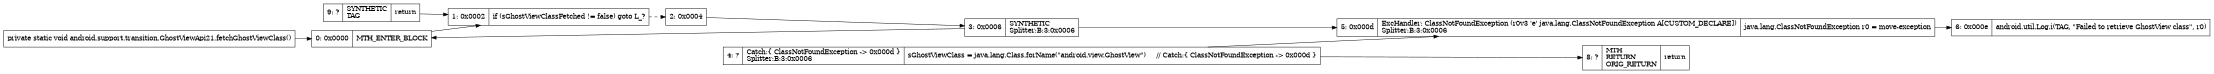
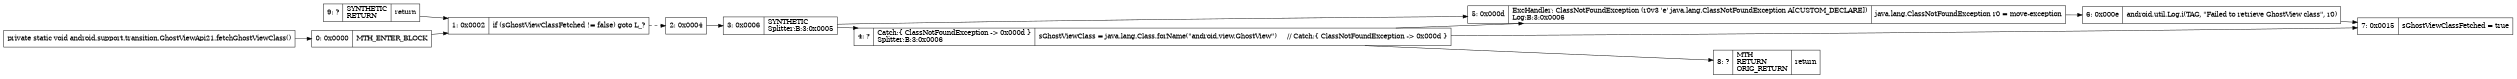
node "9: ?": text "TAG" -> "RETURN"
node "7: 0x0015": added
node "3: 0x0006": text "Splitter:B:3:0x0006" -> "Splitter:B:3:0x0005"
node "5: 0x000d": text "Splitter:B:3:0x0006" -> "Log:B:3:0x0006"
edge "3: 0x0006" -> "0: 0x0000": now "3: 0x0006" -> "4: ?"
